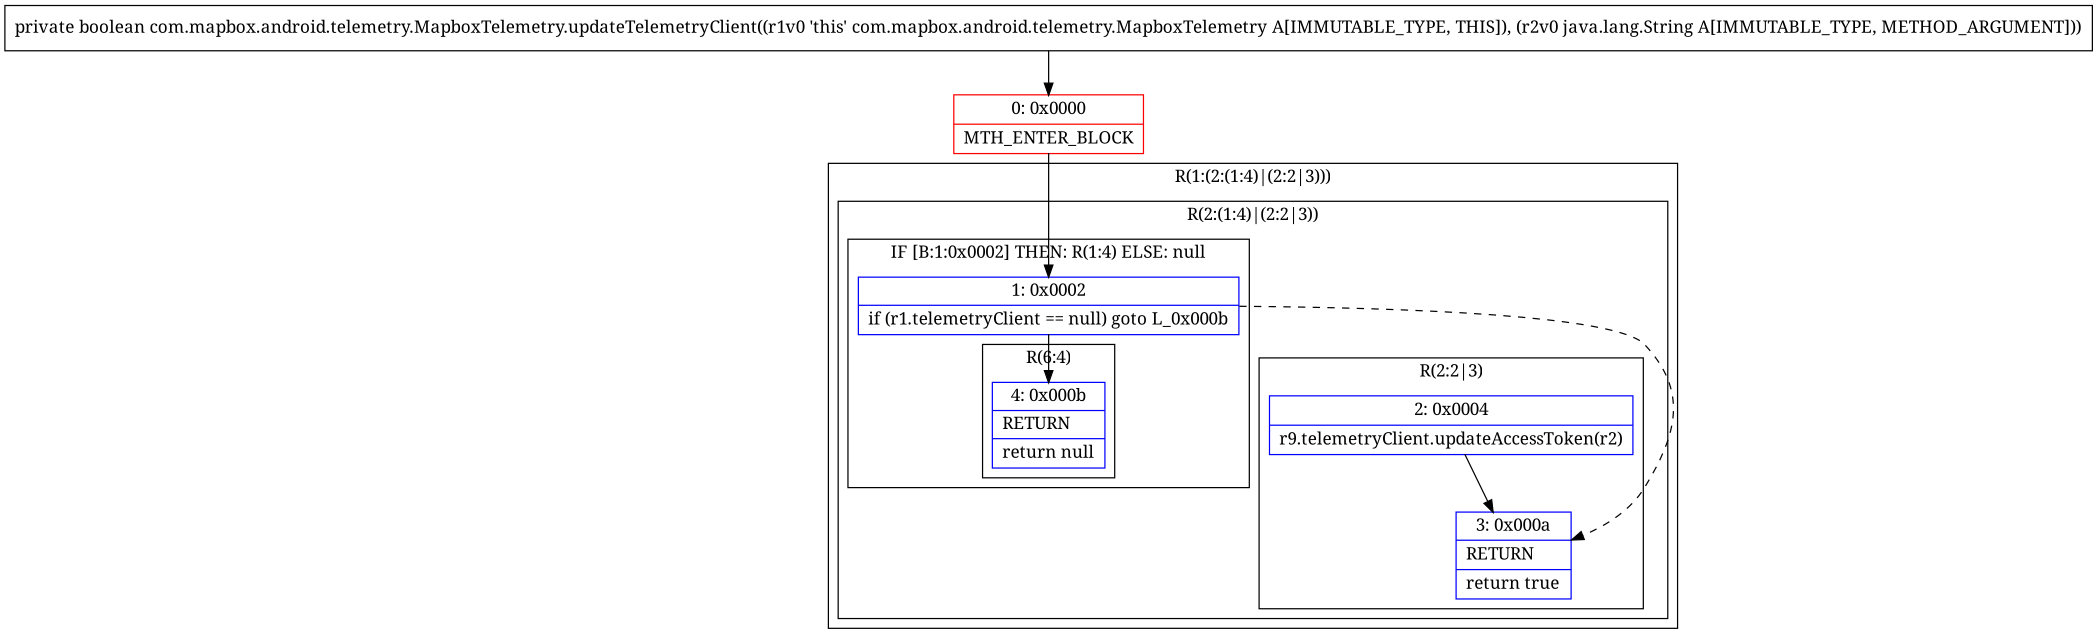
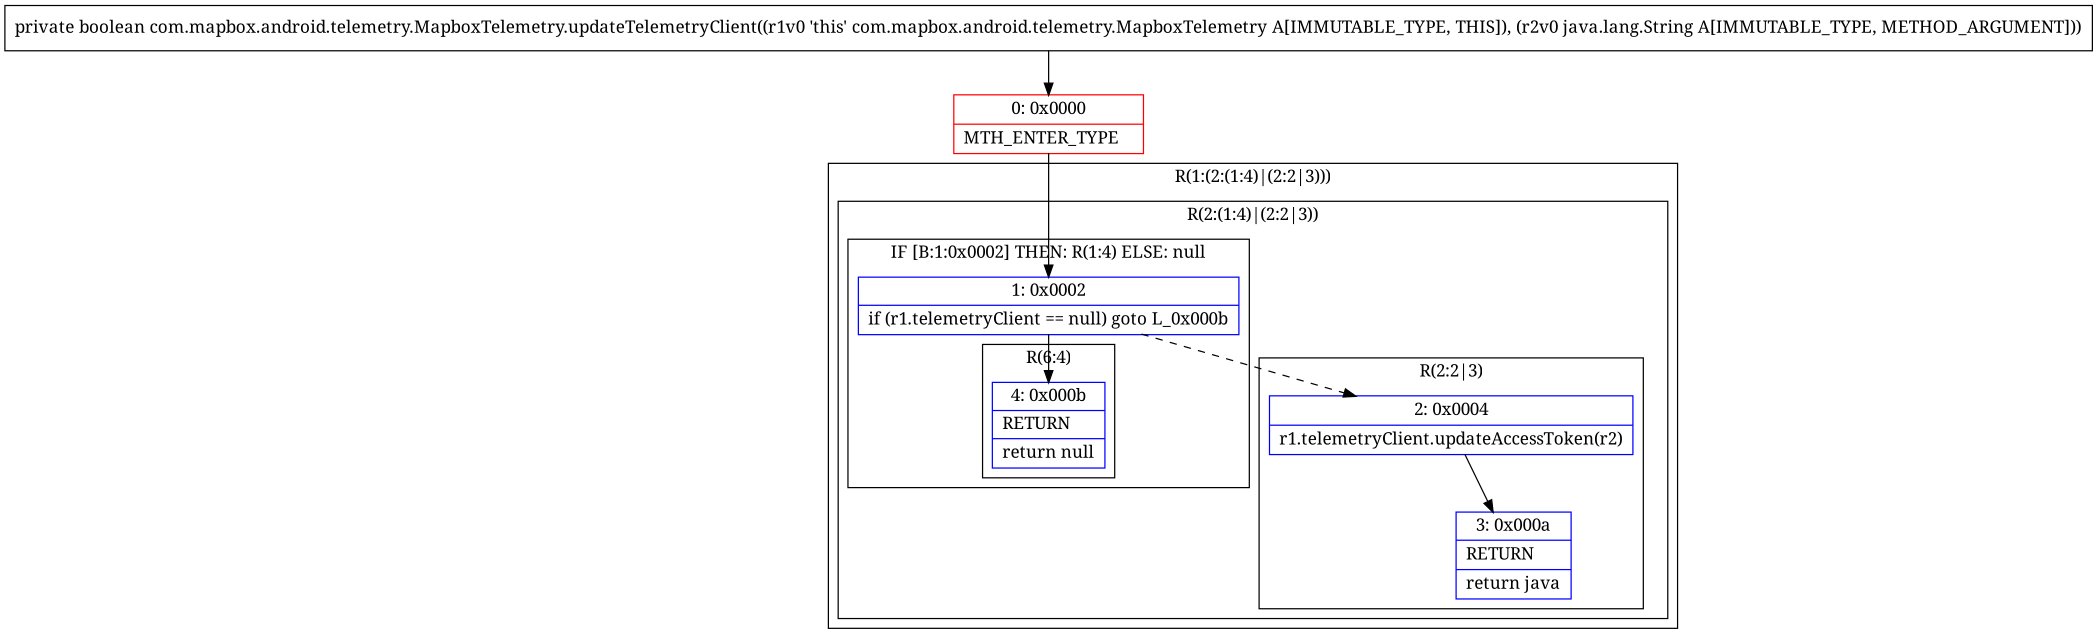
node "0: 0x0000": text "MTH_ENTER_BLOCK" -> "MTH_ENTER_TYPE"
edge "1: 0x0002" -> "3: 0x000a": now "1: 0x0002" -> "2: 0x0004"
node "2: 0x0004": text "r9.telemetryClient.updateAccessToken(r2)" -> "r1.telemetryClient.updateAccessToken(r2)"
node "3: 0x000a": text "return true" -> "return java"
